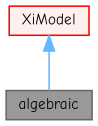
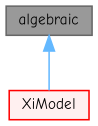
edge "algebraic" -> "XiModel": reversed
